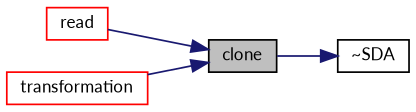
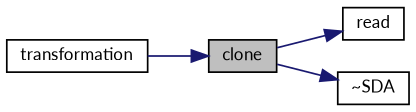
node "read": color red -> black
edge "read" -> "clone": reversed
node "transformation": color red -> black
